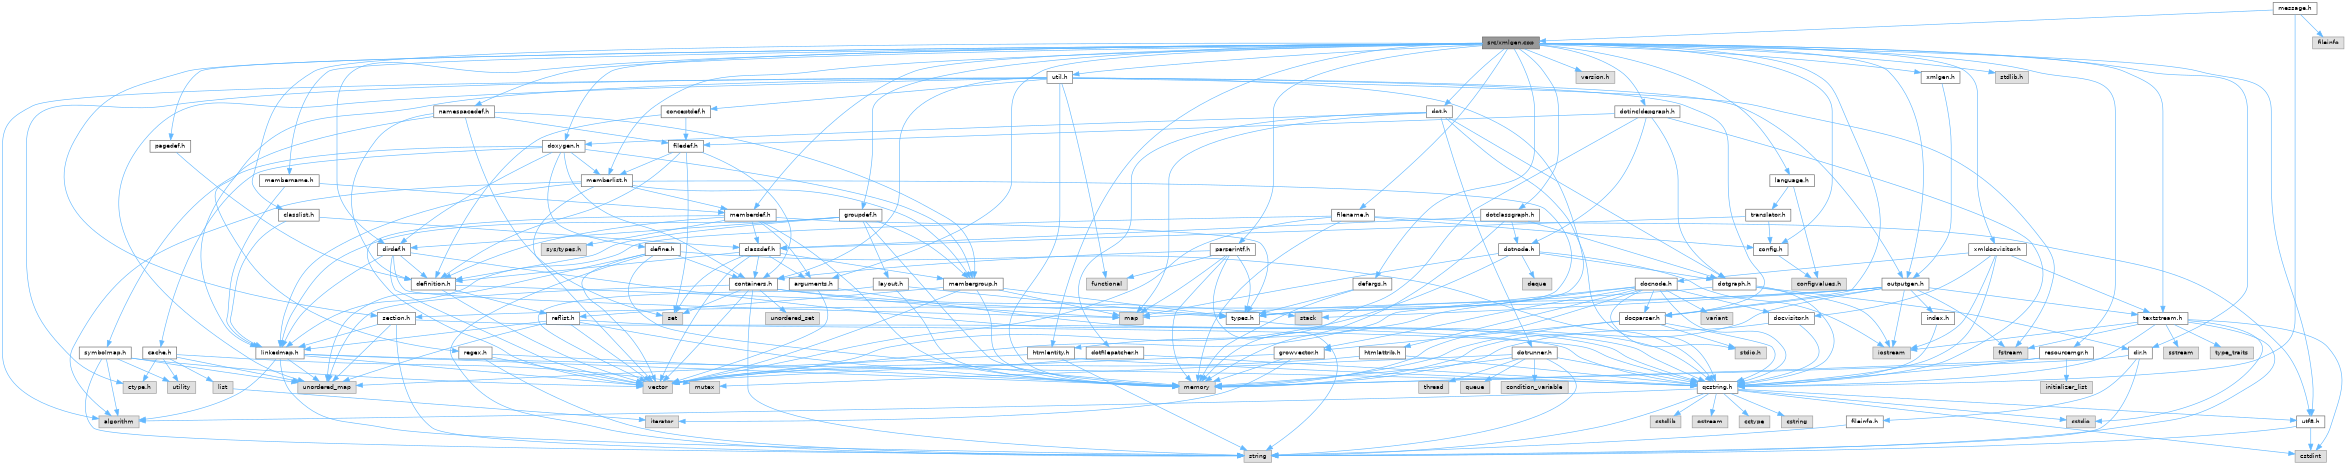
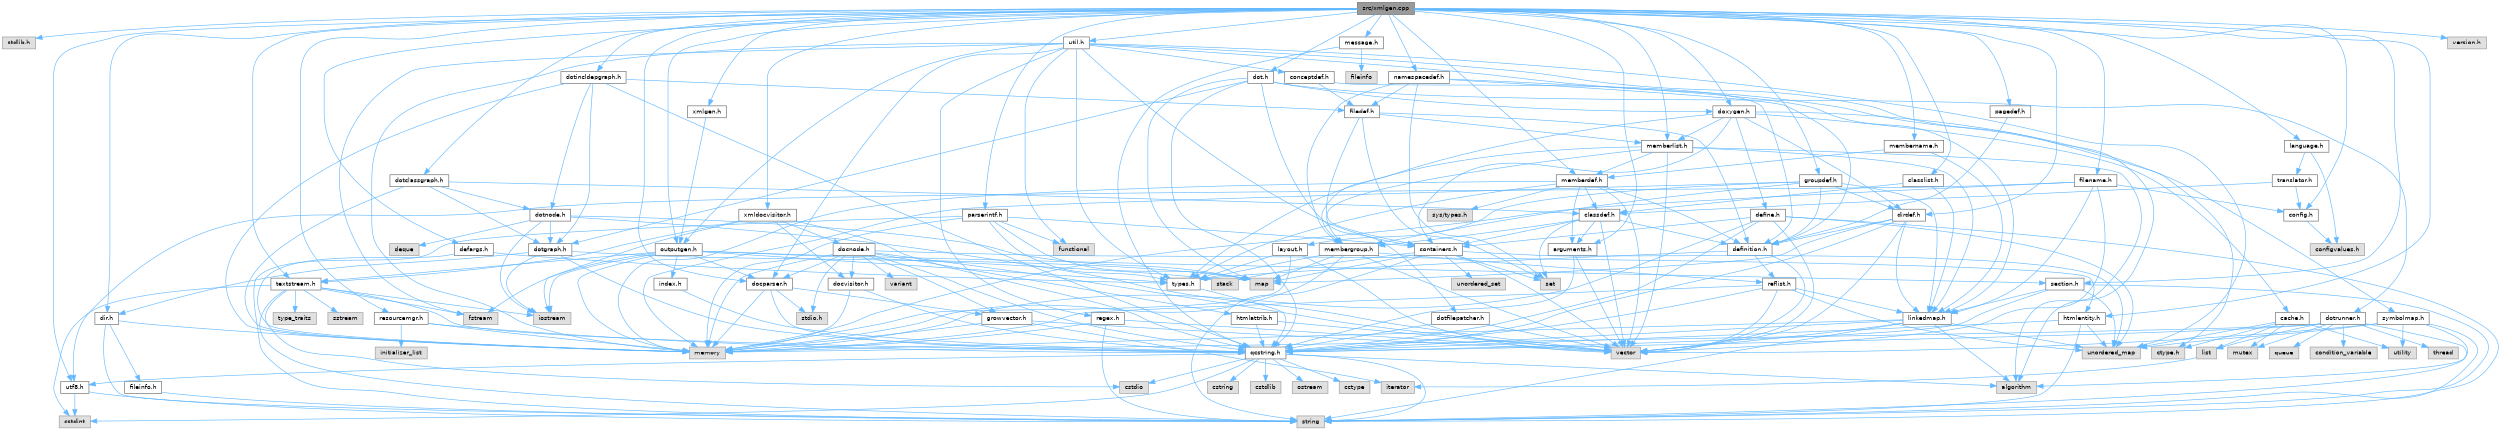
edge "message.h" -> "src/xmlgen.cpp": reversed
edge "dotrunner.h" -> "list": added
